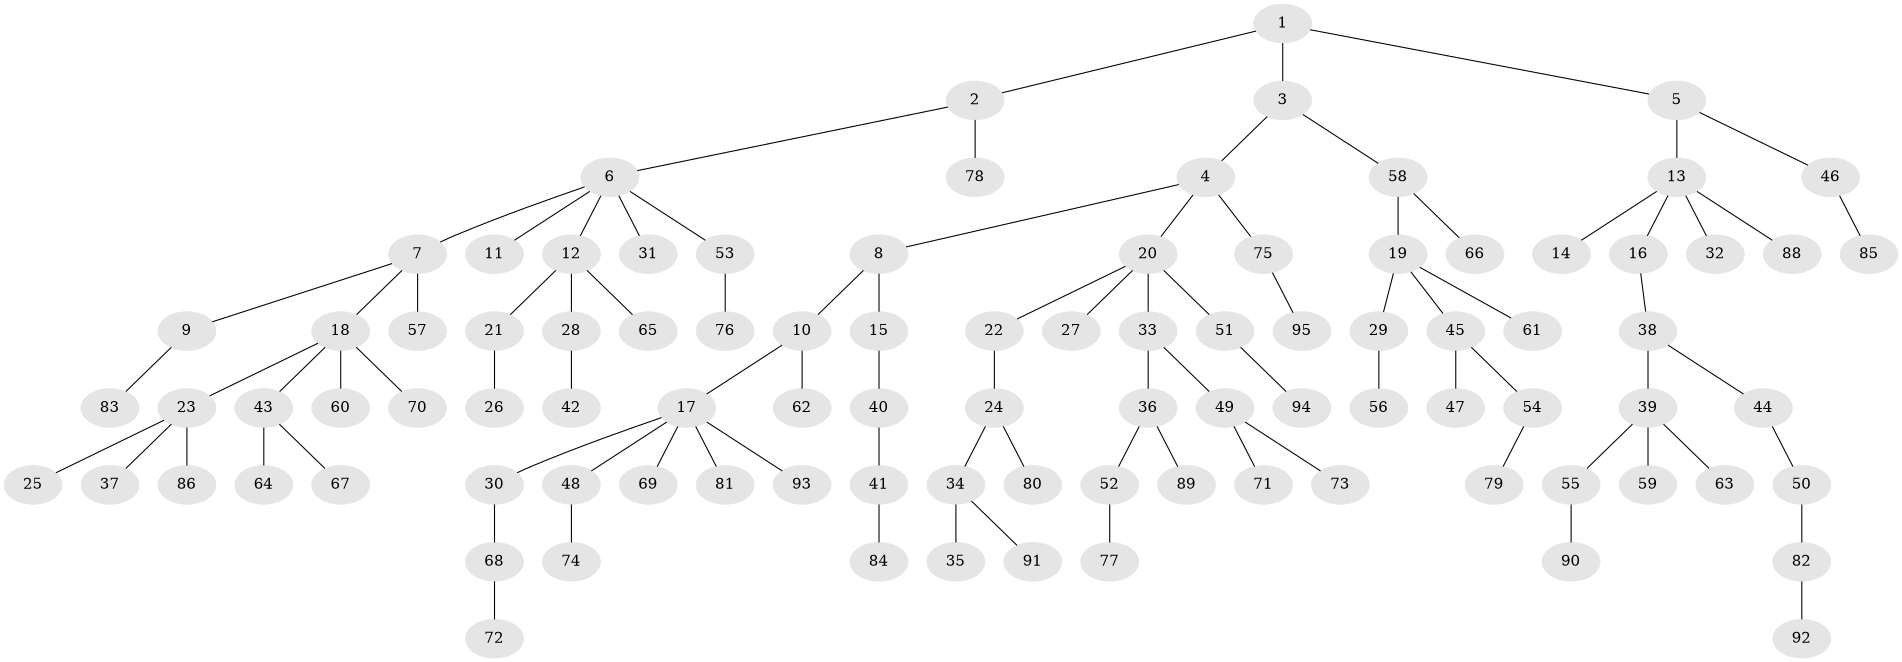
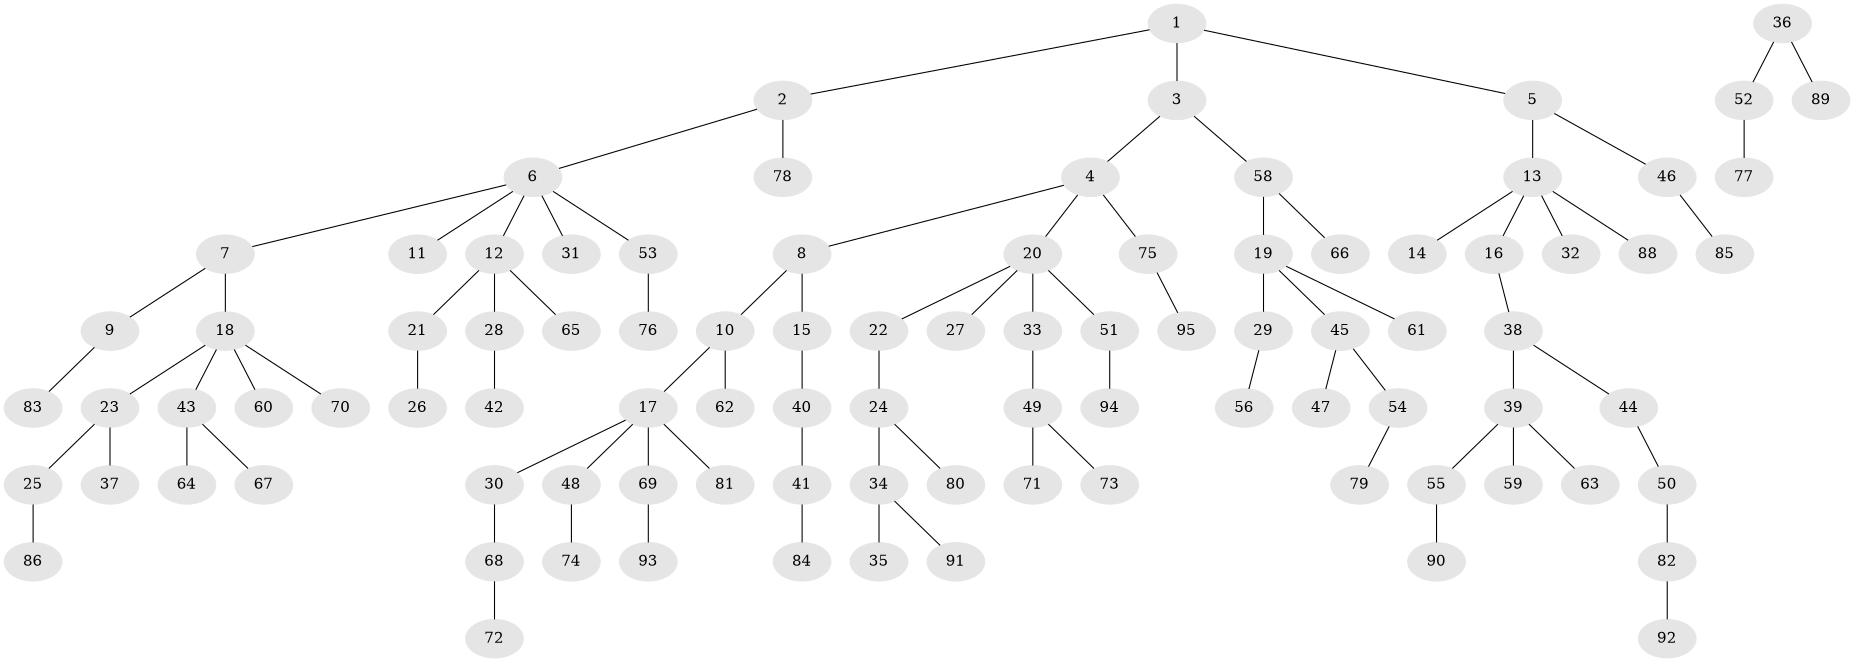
node "57": removed
edge "33" -- "36": removed
edge "23" -- "86": now "25" -- "86"
edge "17" -- "93": now "69" -- "93"
